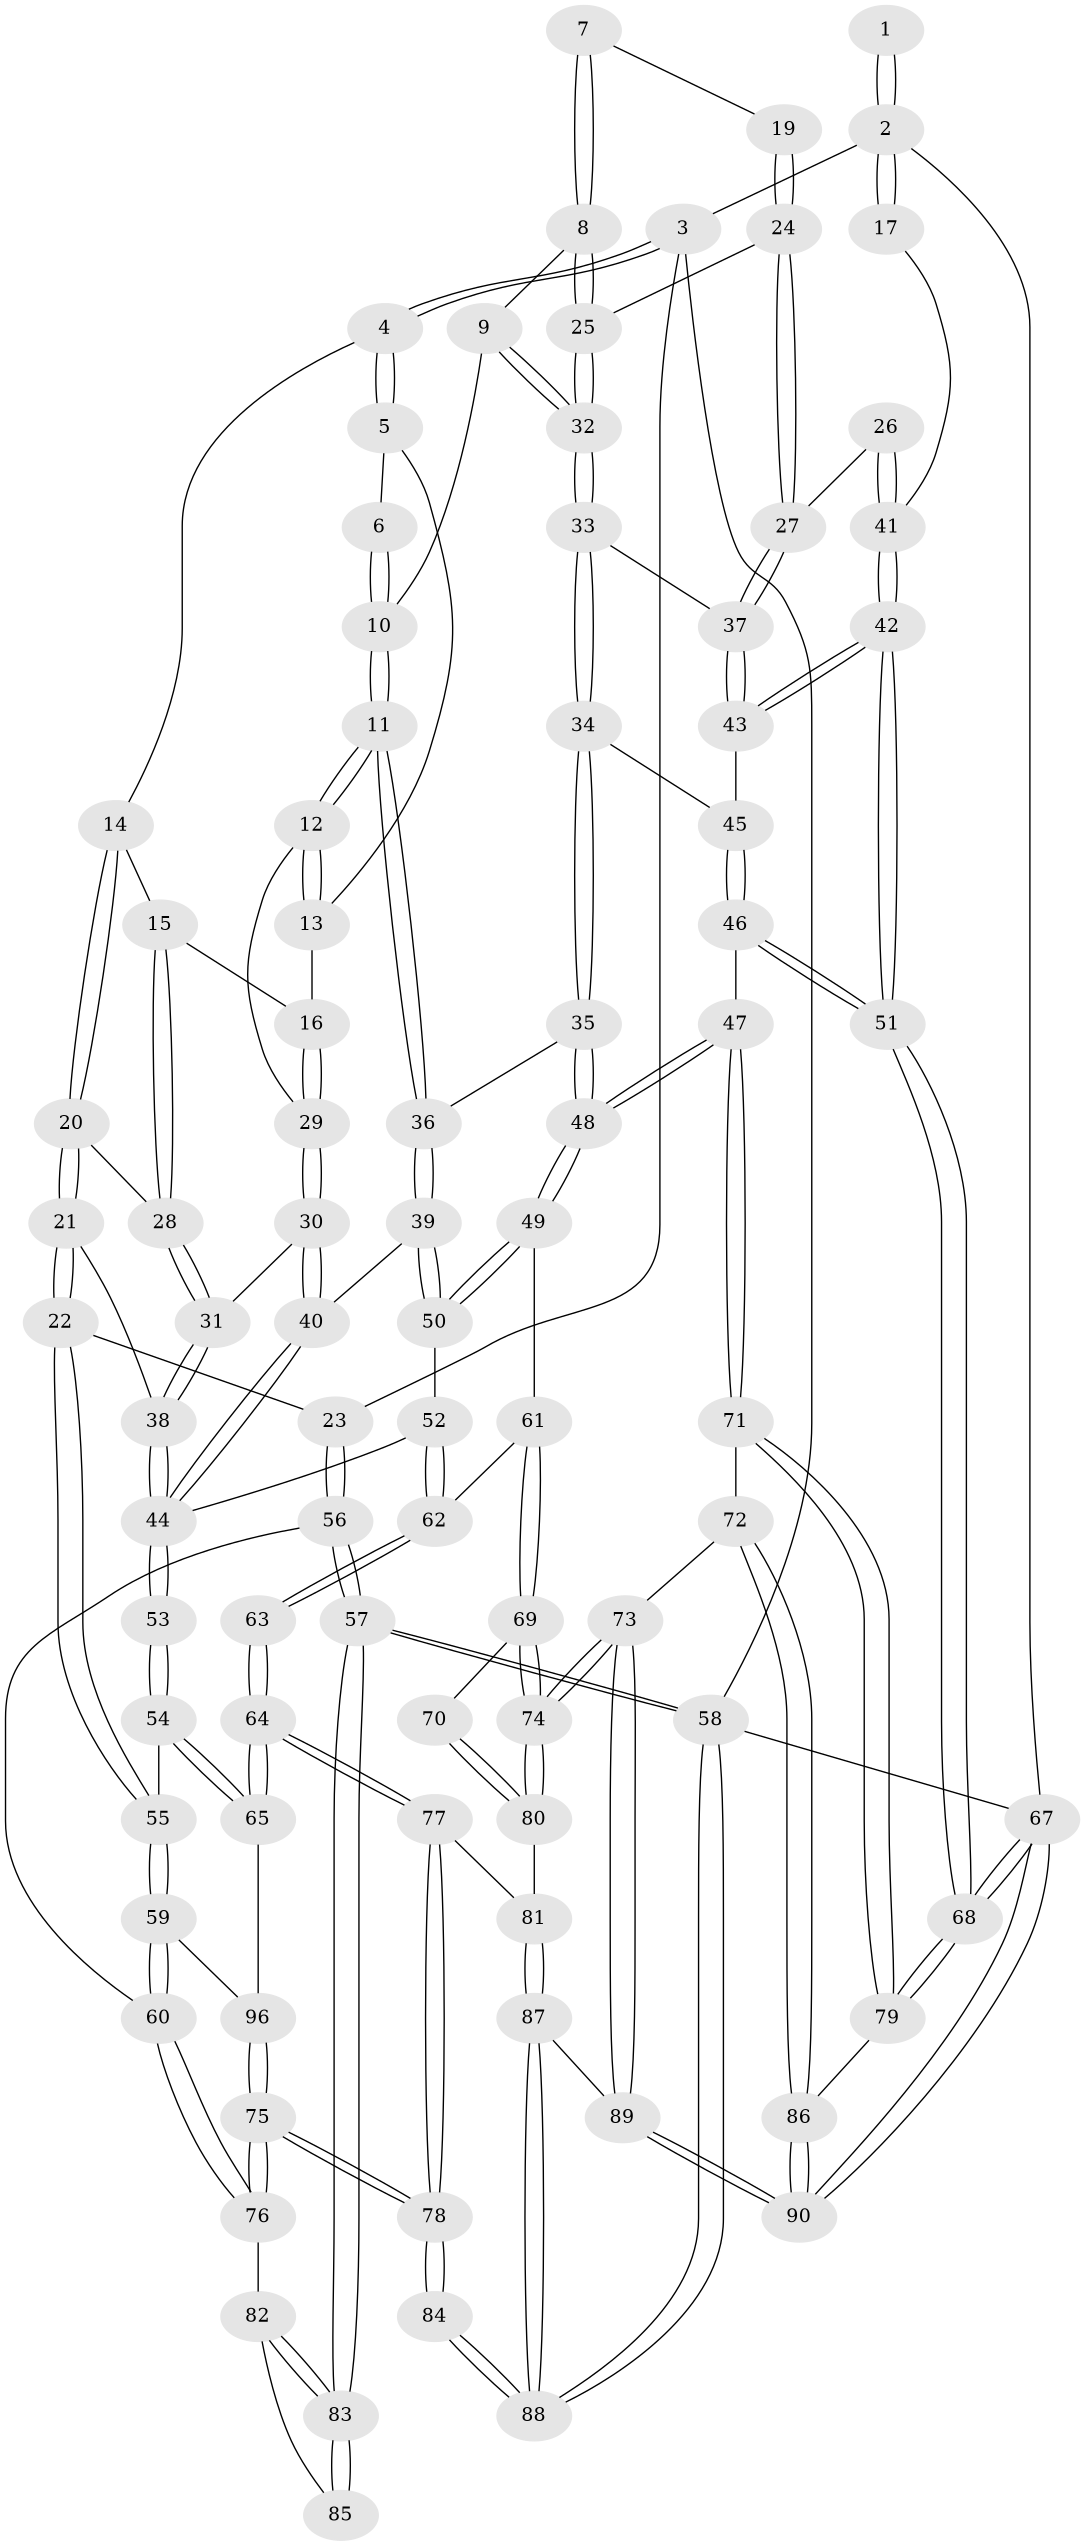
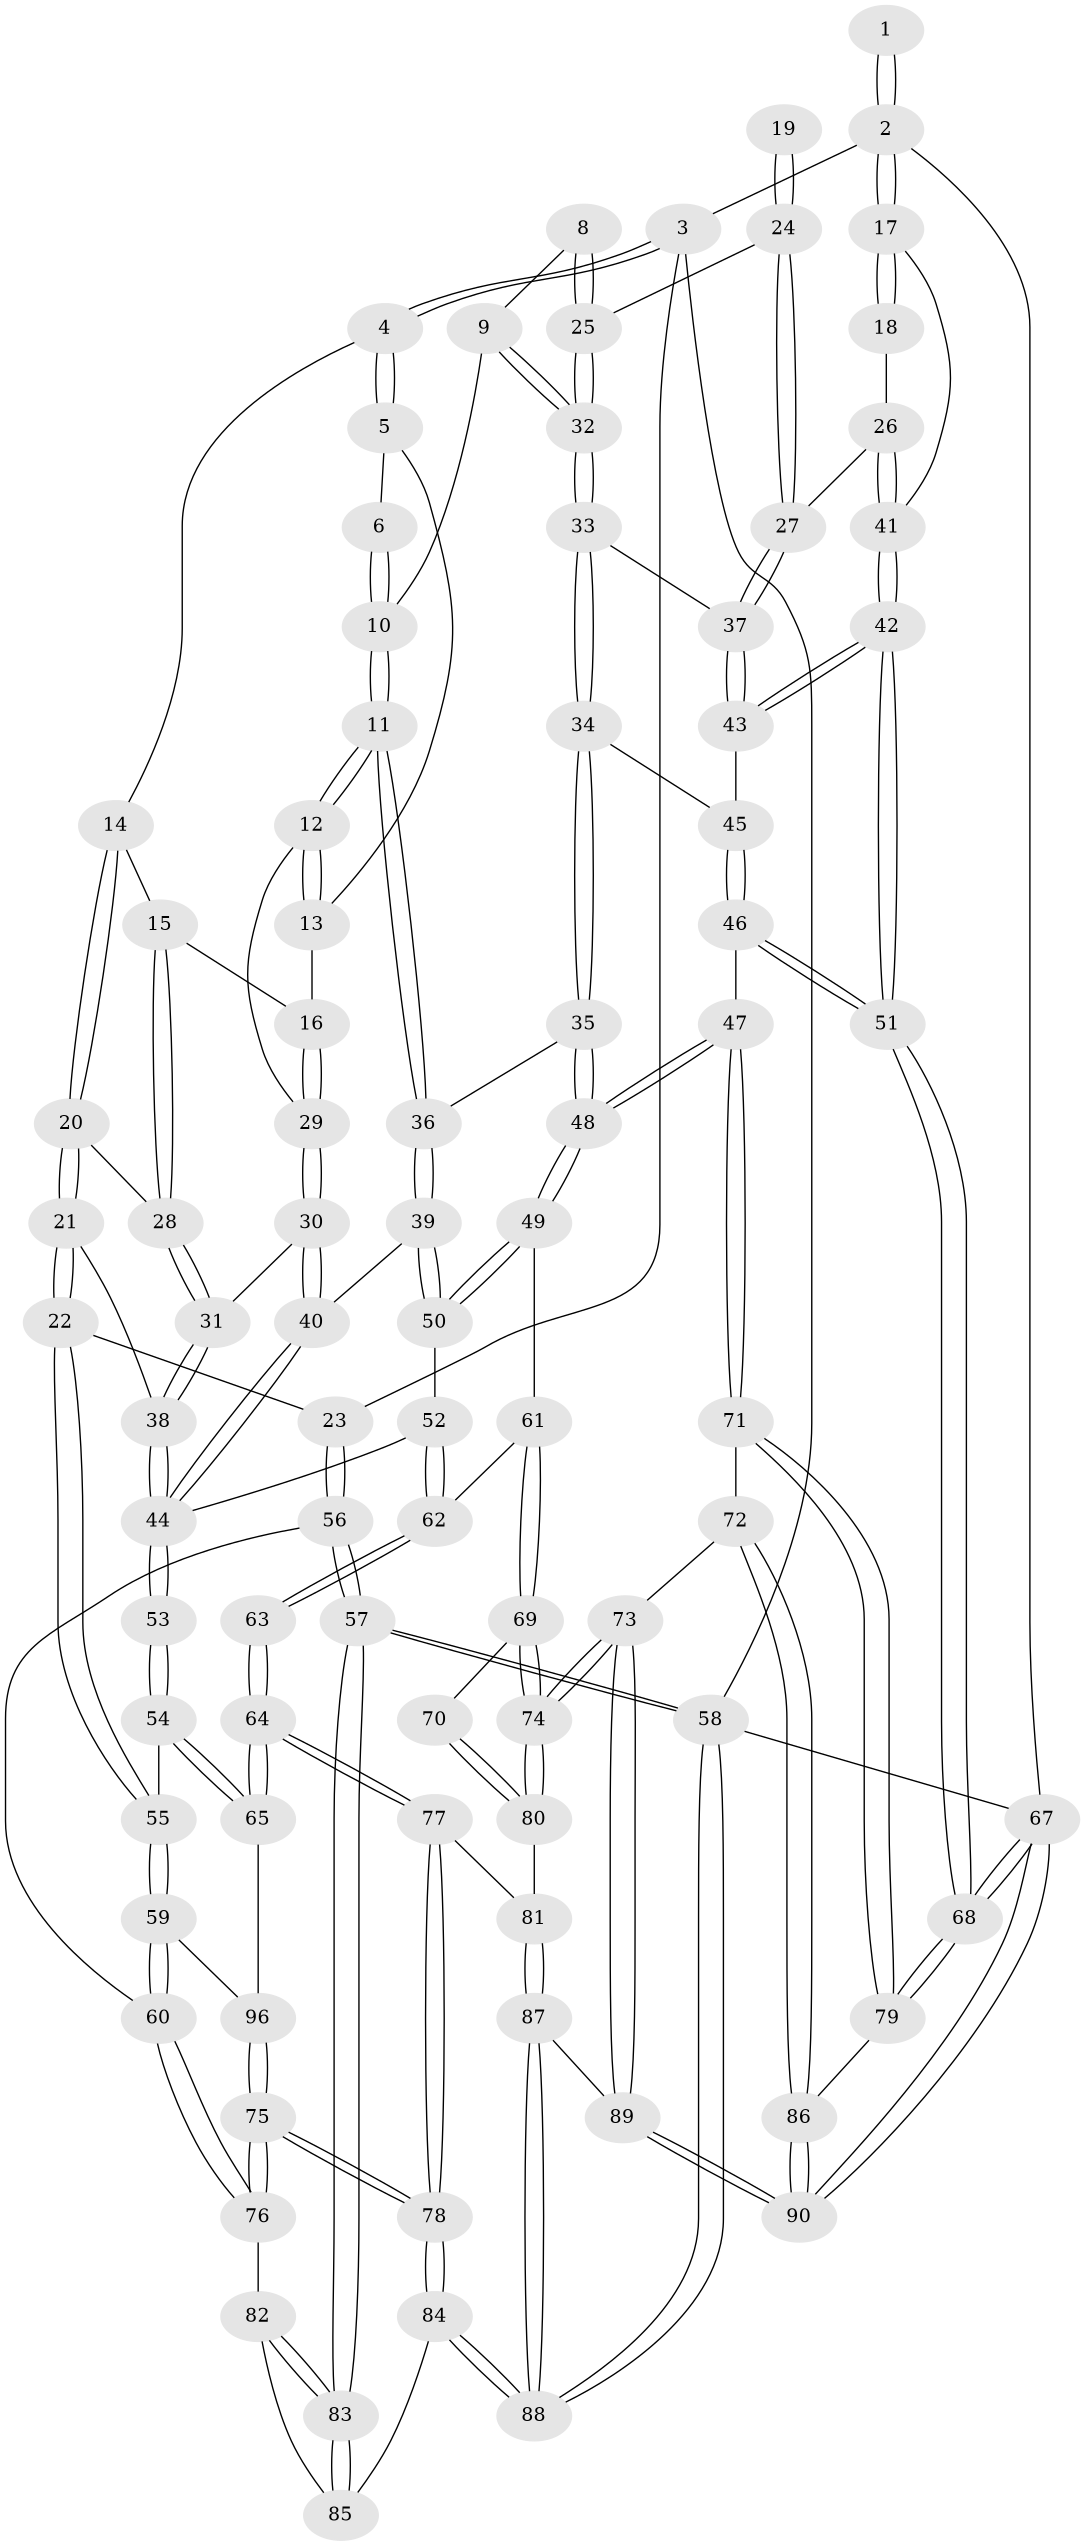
node "7": removed
node "18": added
edge "84" -- "85": added
